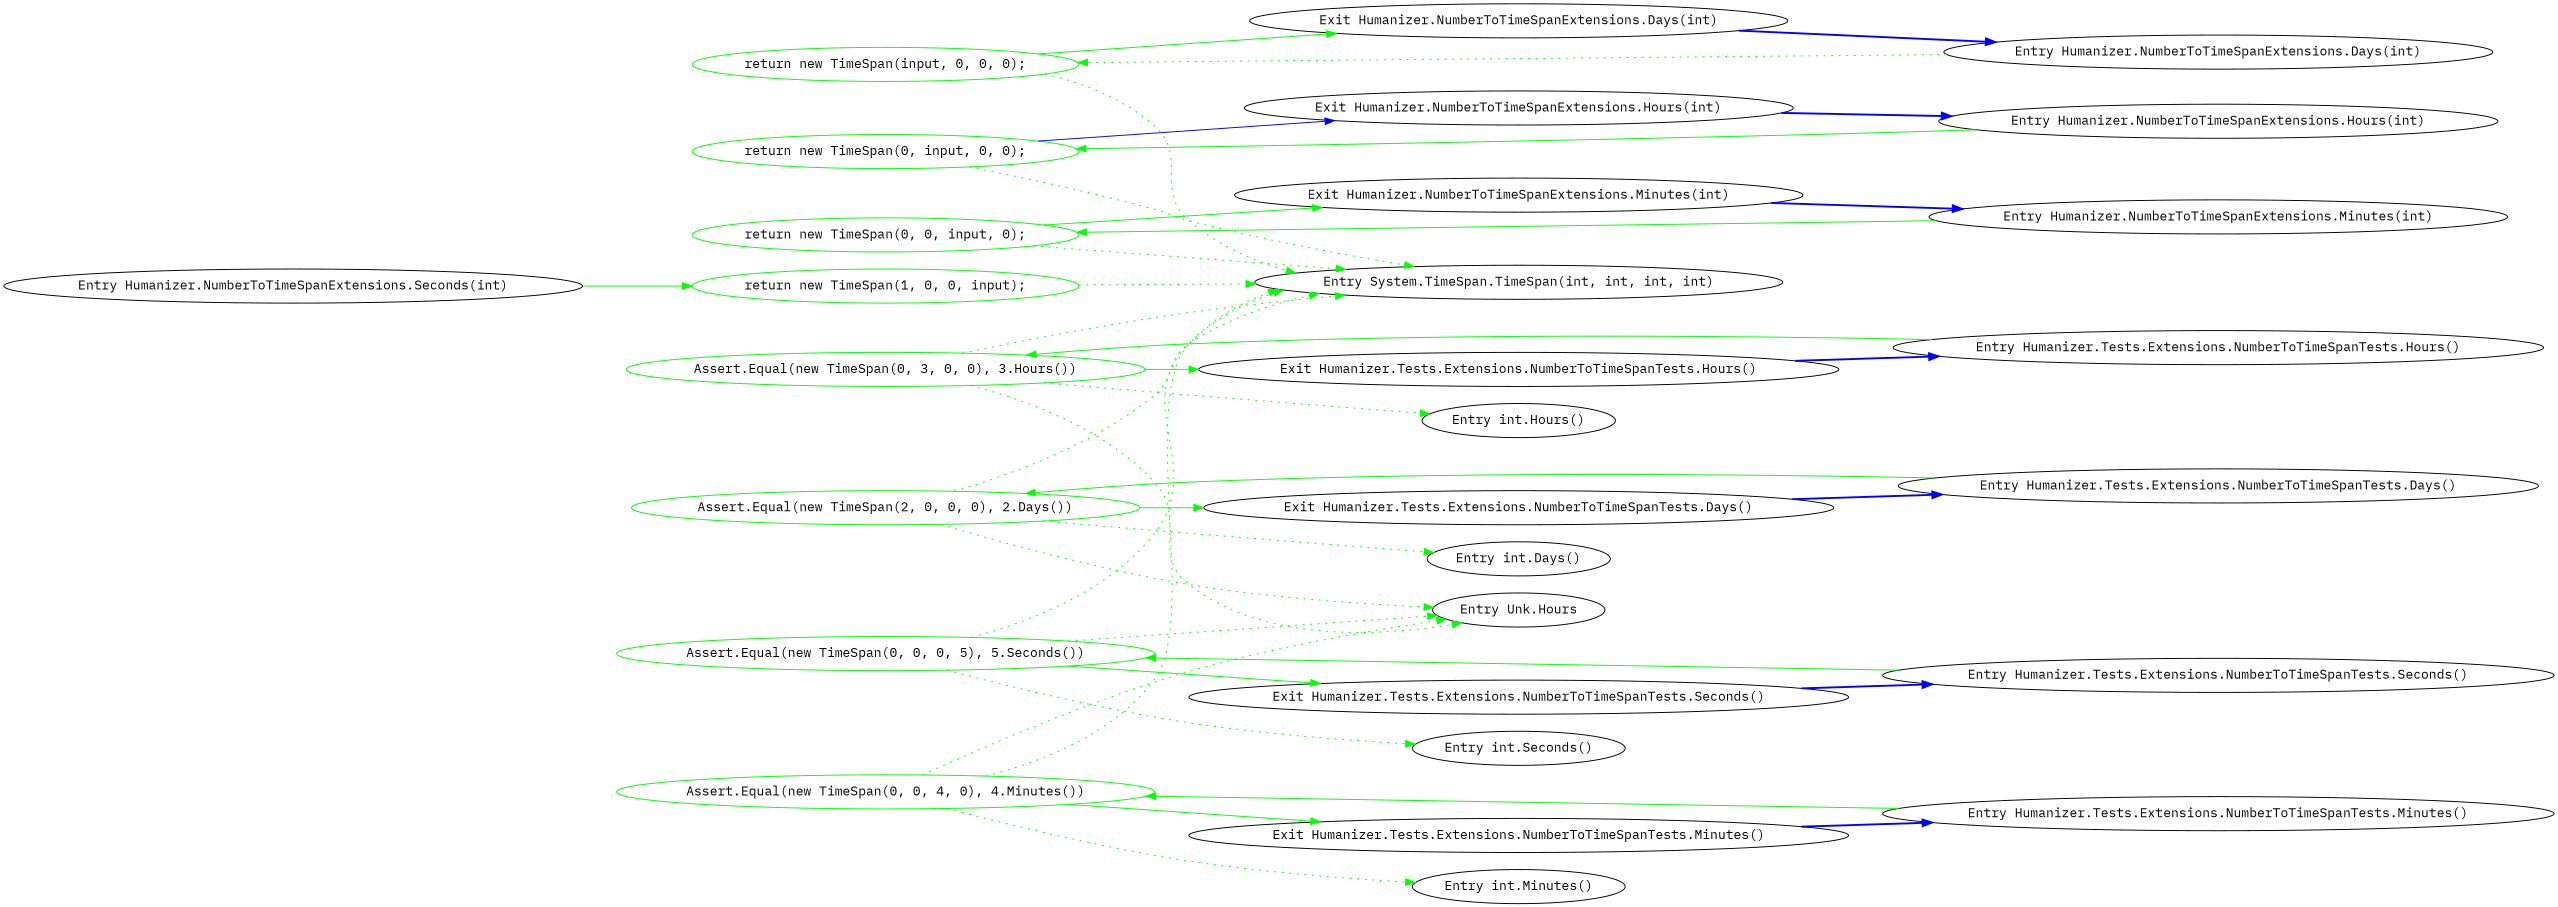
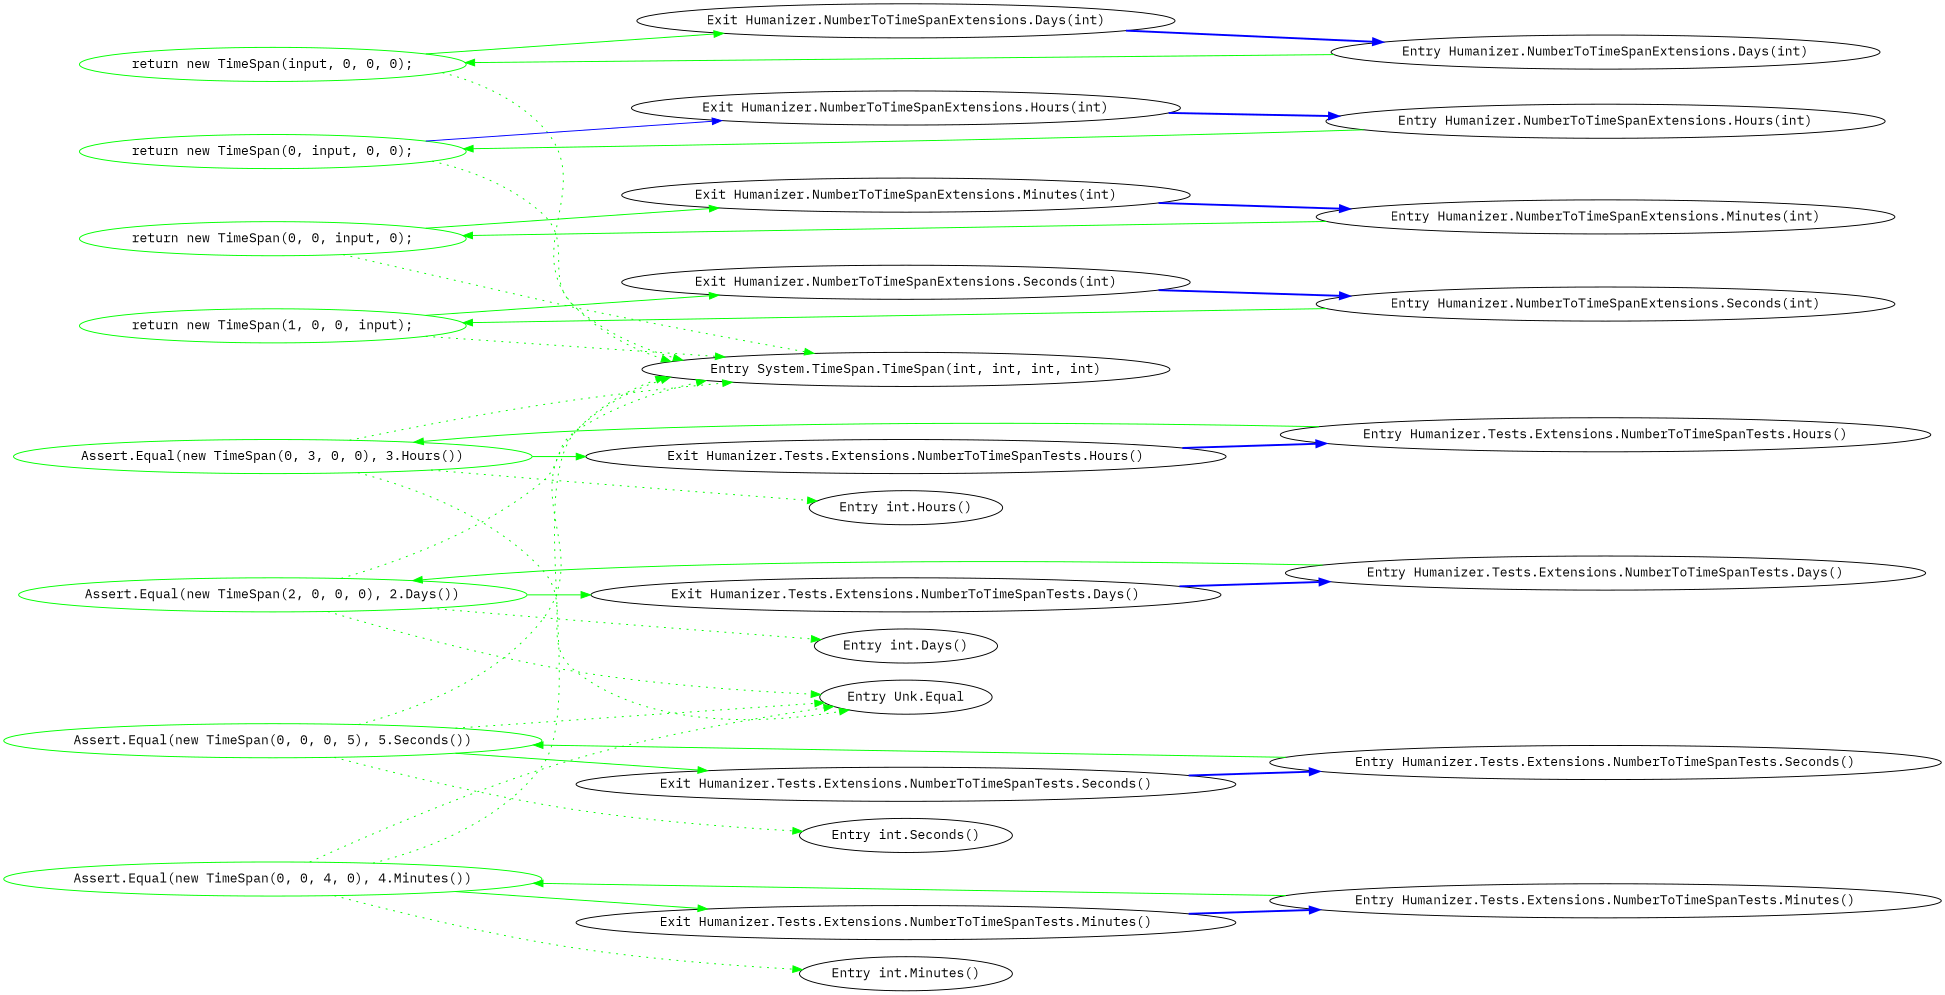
edge "Entry Humanizer.NumberToTimeSpanExtensions.Days(int)" -> "return new TimeSpan(input, 0, 0, 0);": style dotted -> solid
node "Exit Humanizer.NumberToTimeSpanExtensions.Seconds(int)": added
node "Entry Unk.Hours": label "Entry Unk.Hours" -> "Entry Unk.Equal"
